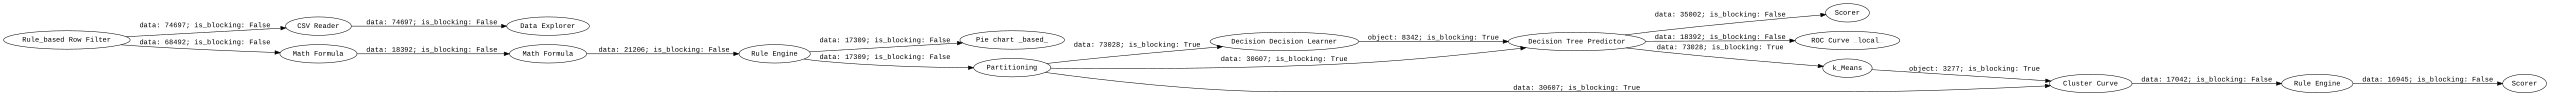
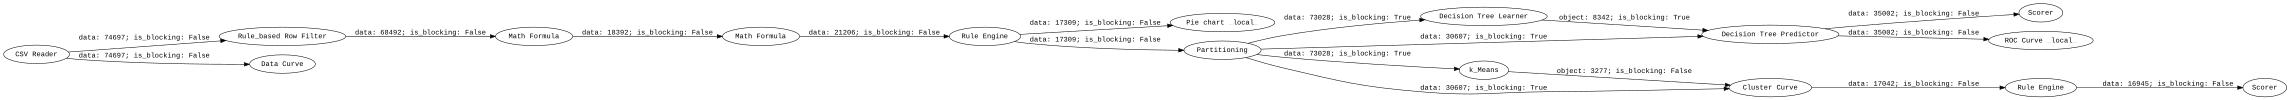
node "Data Explorer": label "Data Explorer" -> "Data Curve"
edge "Rule_based Row Filter" -> "CSV Reader": reversed
edge "Decision Tree Predictor" -> "ROC Curve _local_": label "data: 18392; is_blocking: False" -> "data: 35002; is_blocking: False"
node "Pie chart _based_": label "Pie chart _based_" -> "Pie chart _local_"
node "Decision Decision Learner": label "Decision Decision Learner" -> "Decision Tree Learner"
edge "Decision Tree Predictor" -> "k_Means": now "Partitioning" -> "k_Means"
edge "k_Means" -> "Cluster Curve": label "object: 3277; is_blocking: True" -> "object: 3277; is_blocking: False"
